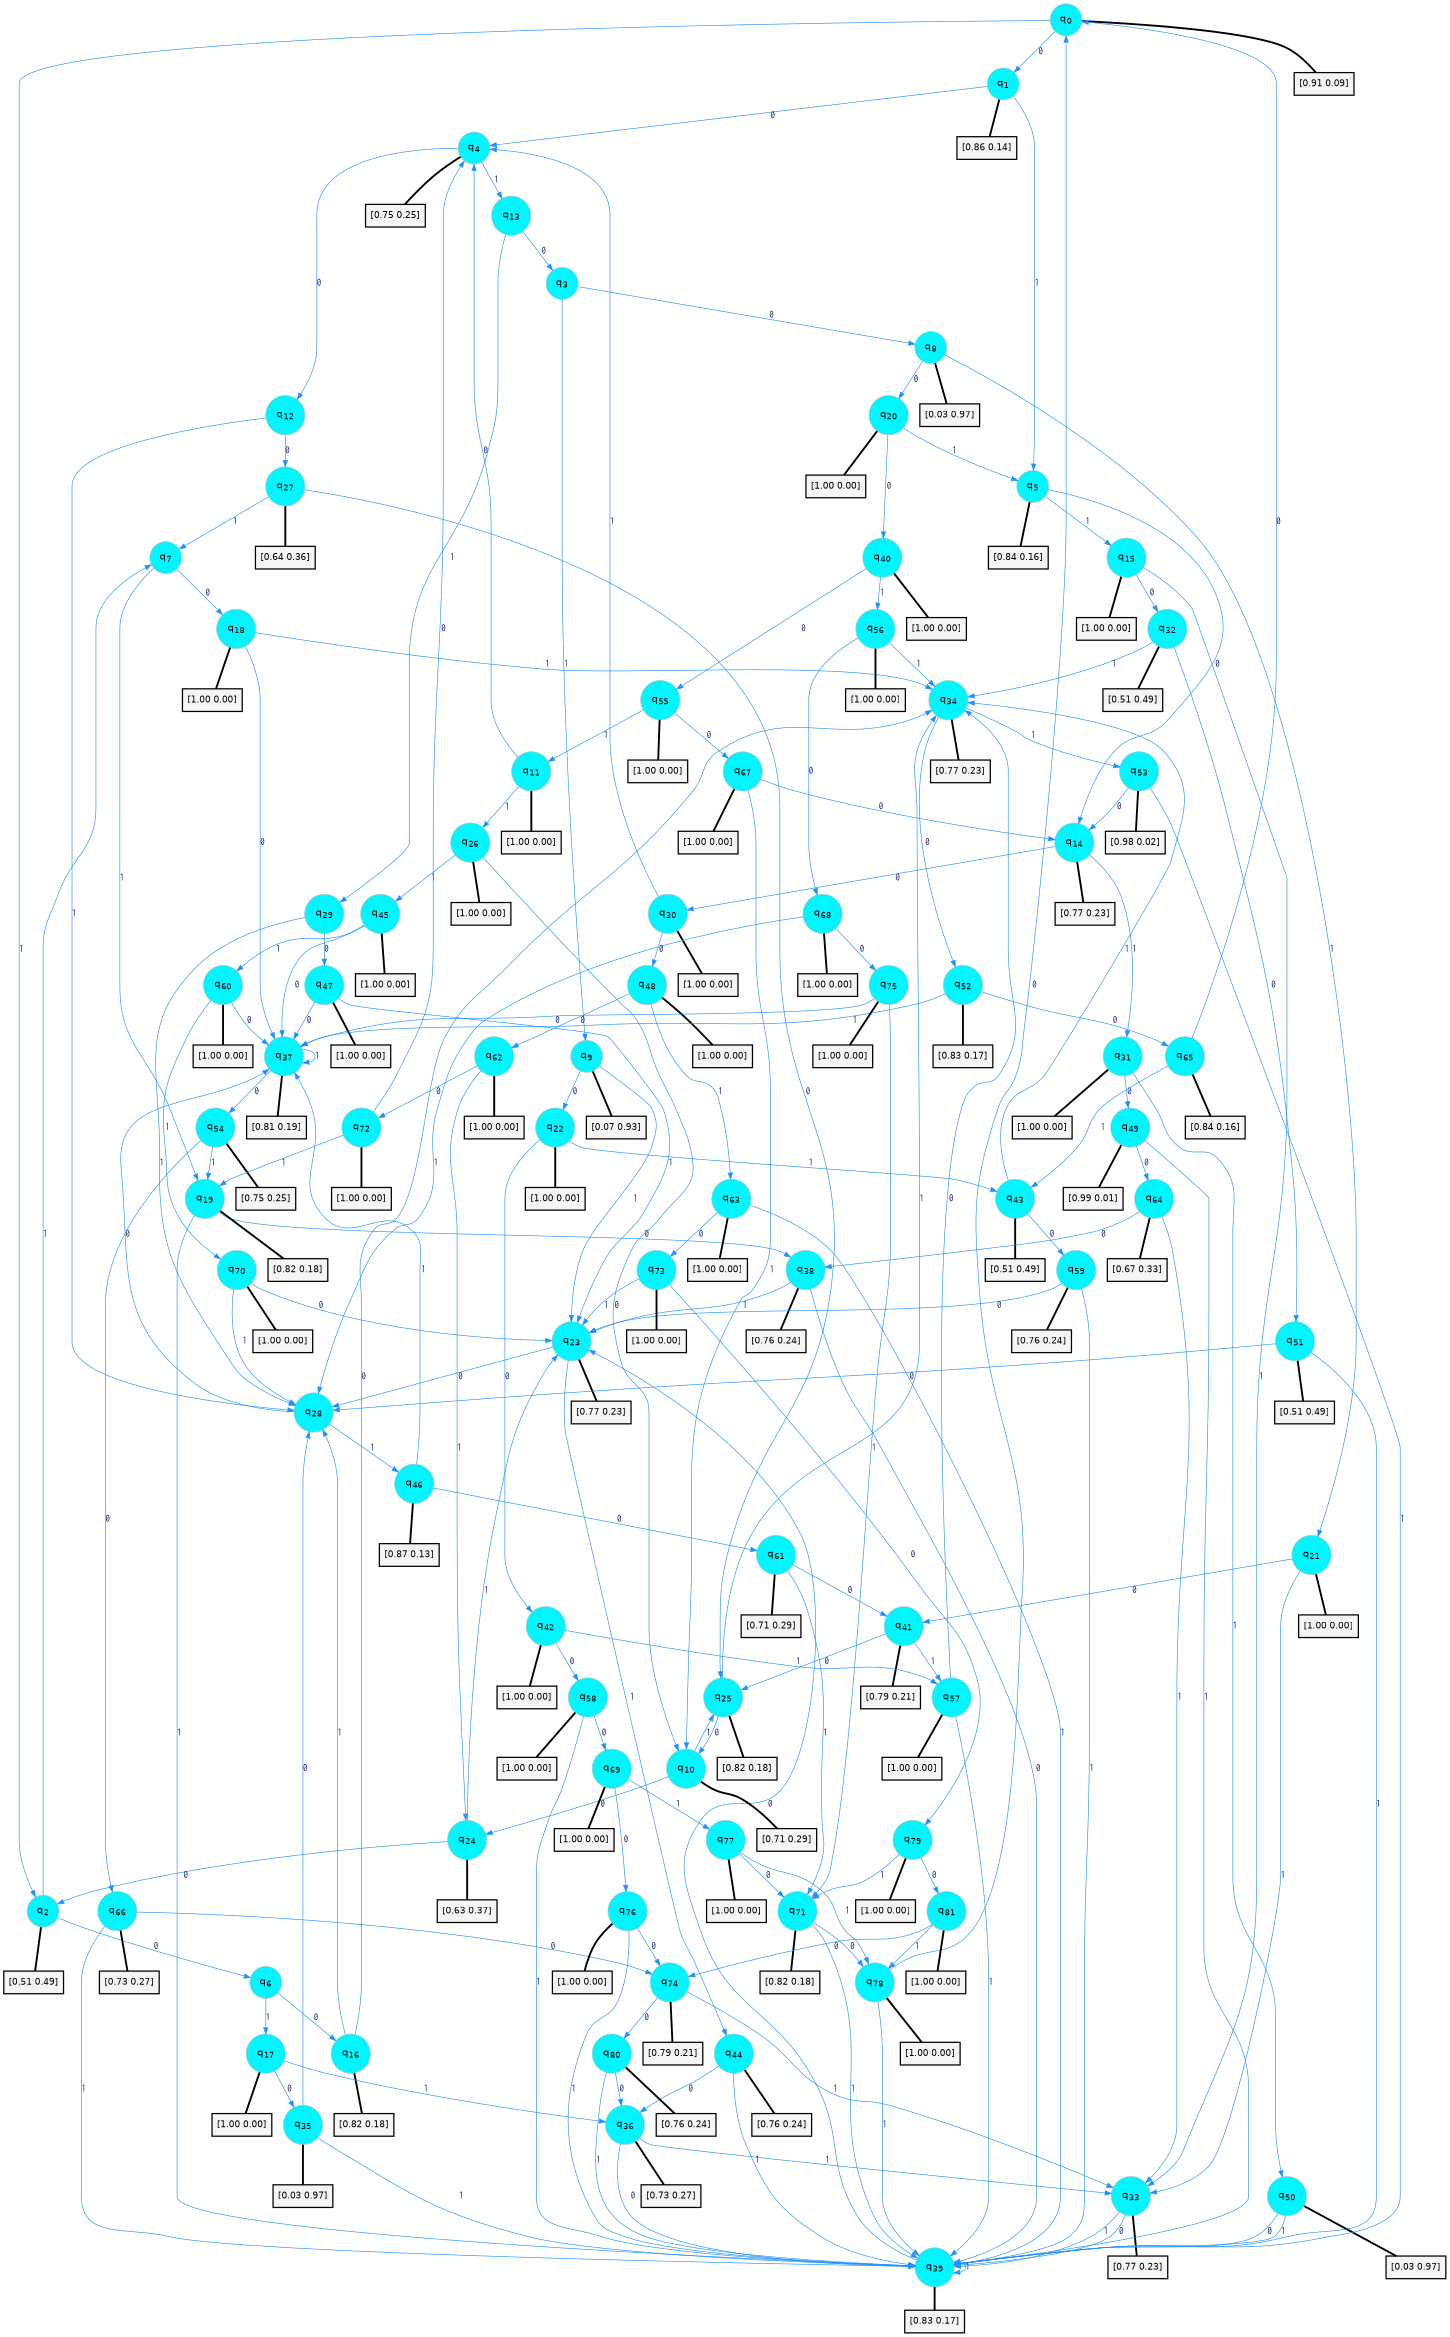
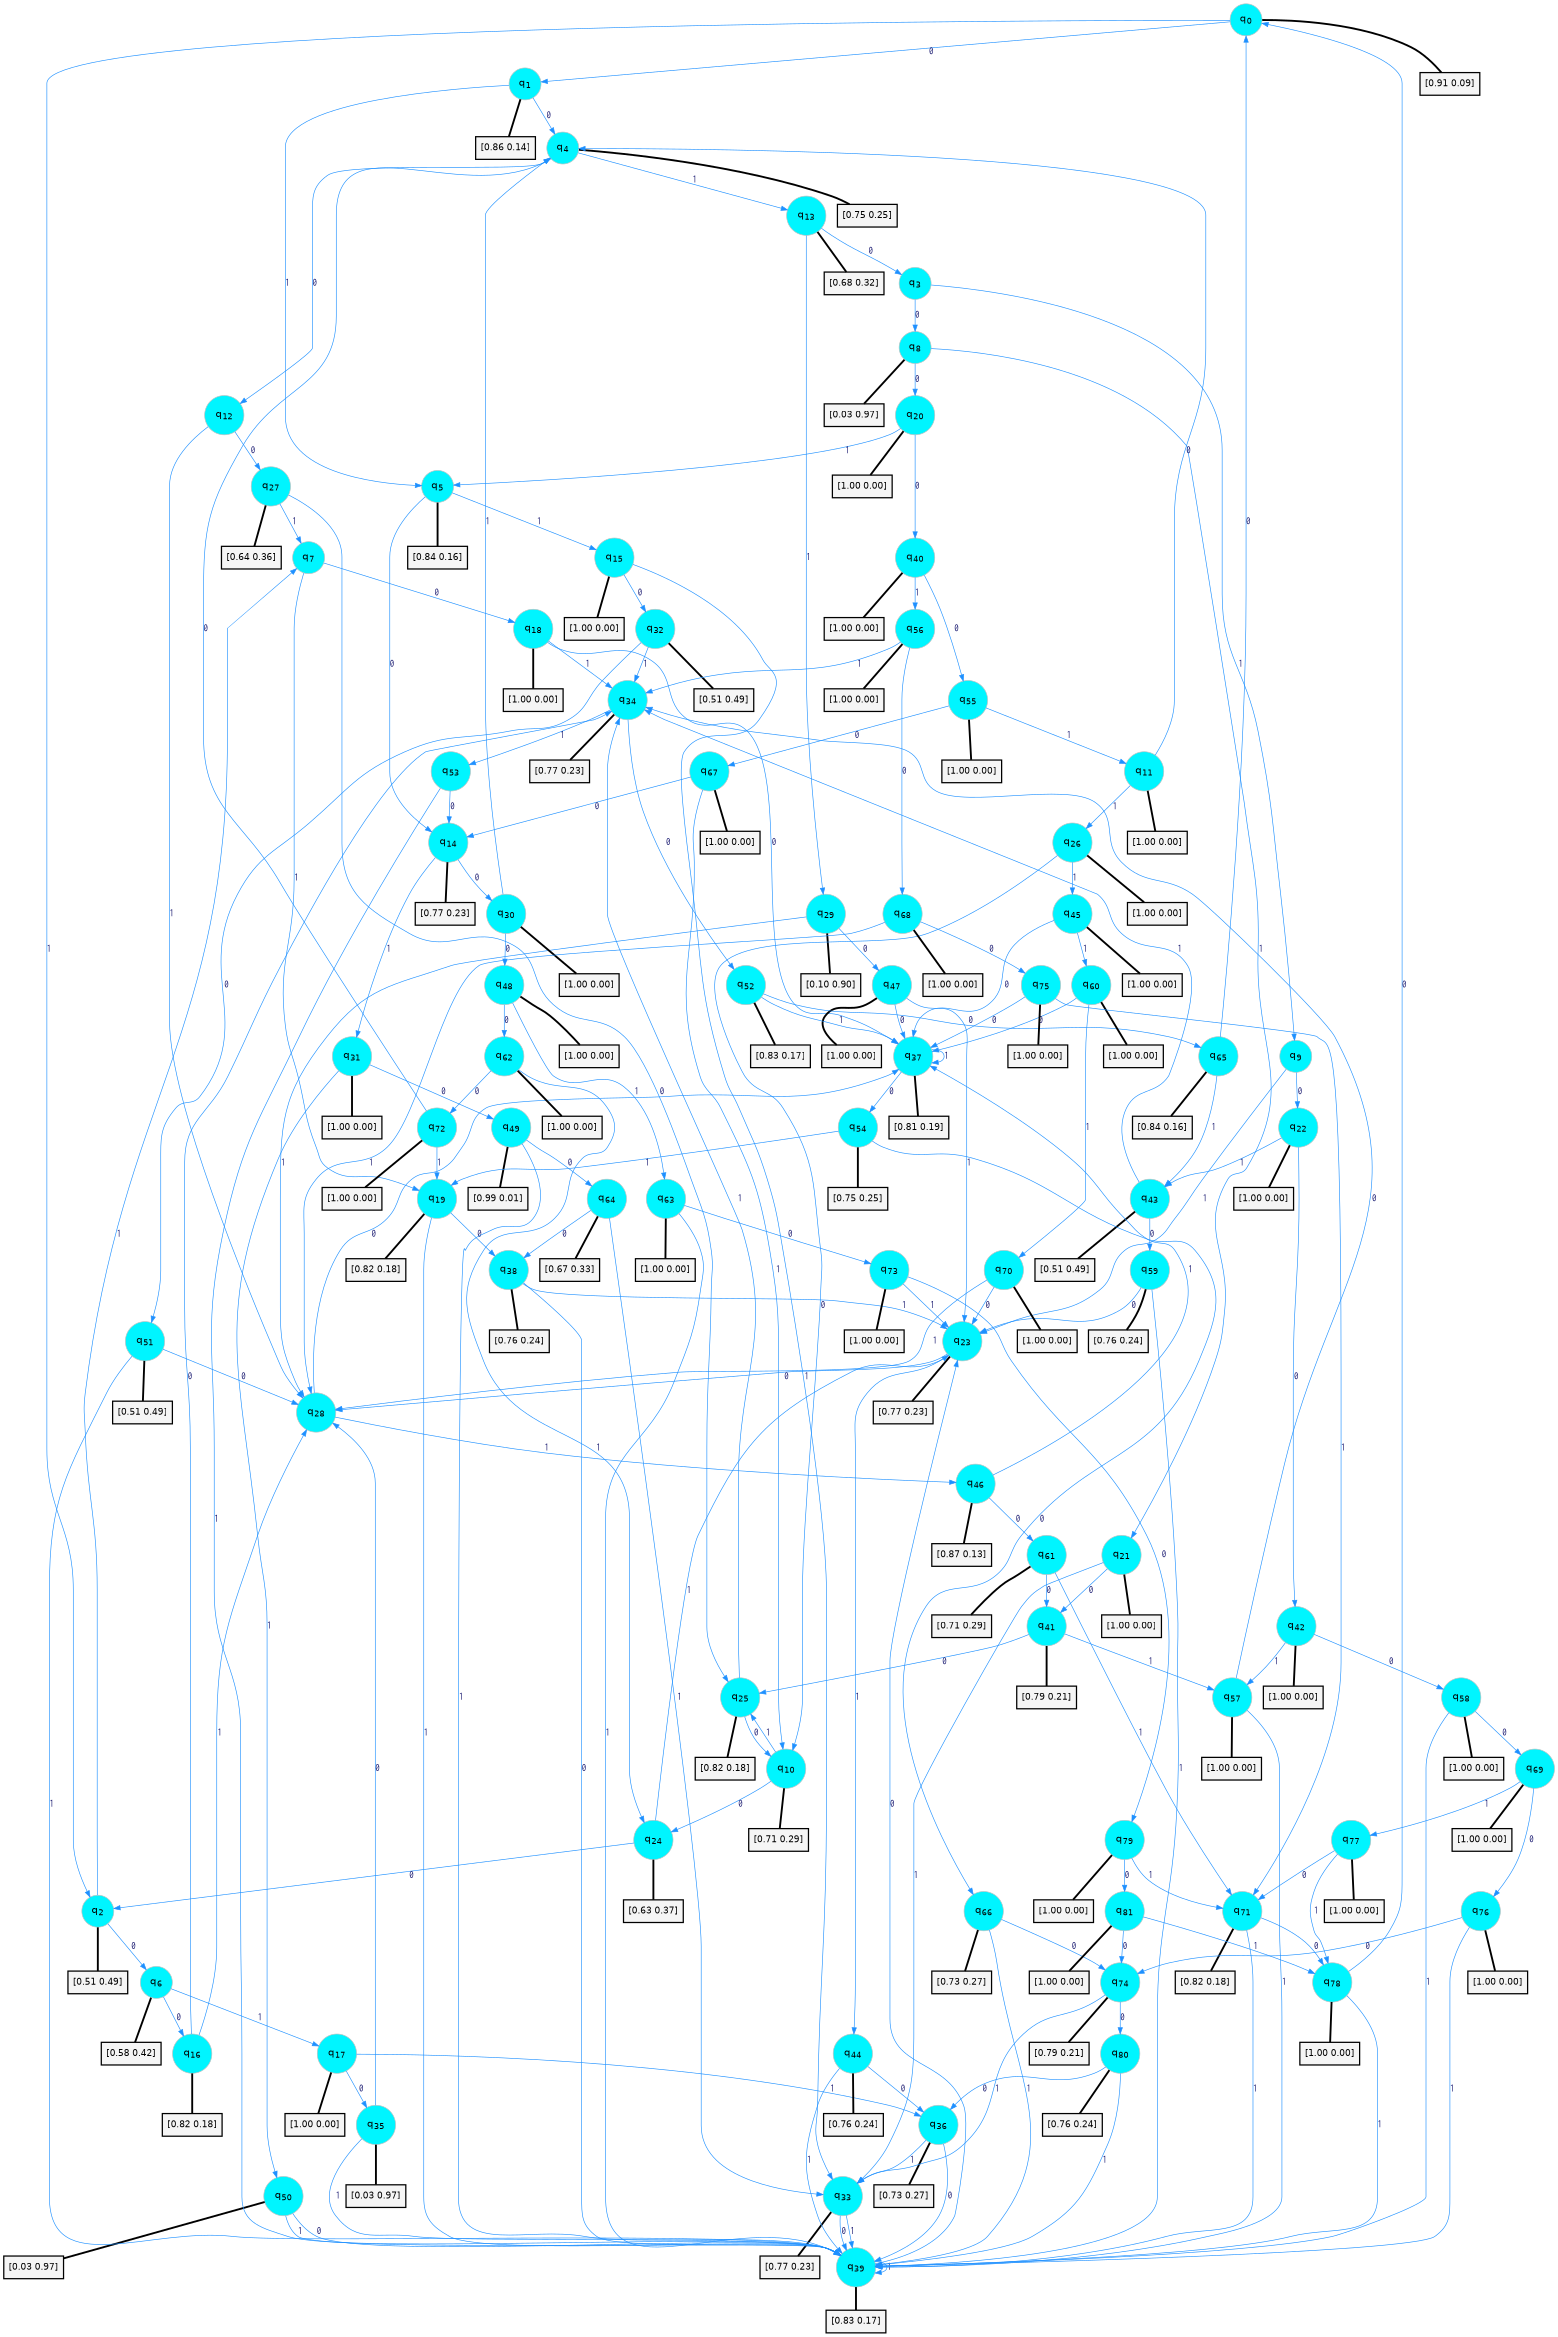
node "[0.68 0.32]": added
node "[0.98 0.02]": removed
node "[0.10 0.90]": added
node "[0.07 0.93]": removed
node "[0.58 0.42]": added
